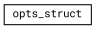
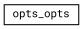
node "opts_struct": label "opts_struct" -> "opts_opts"
